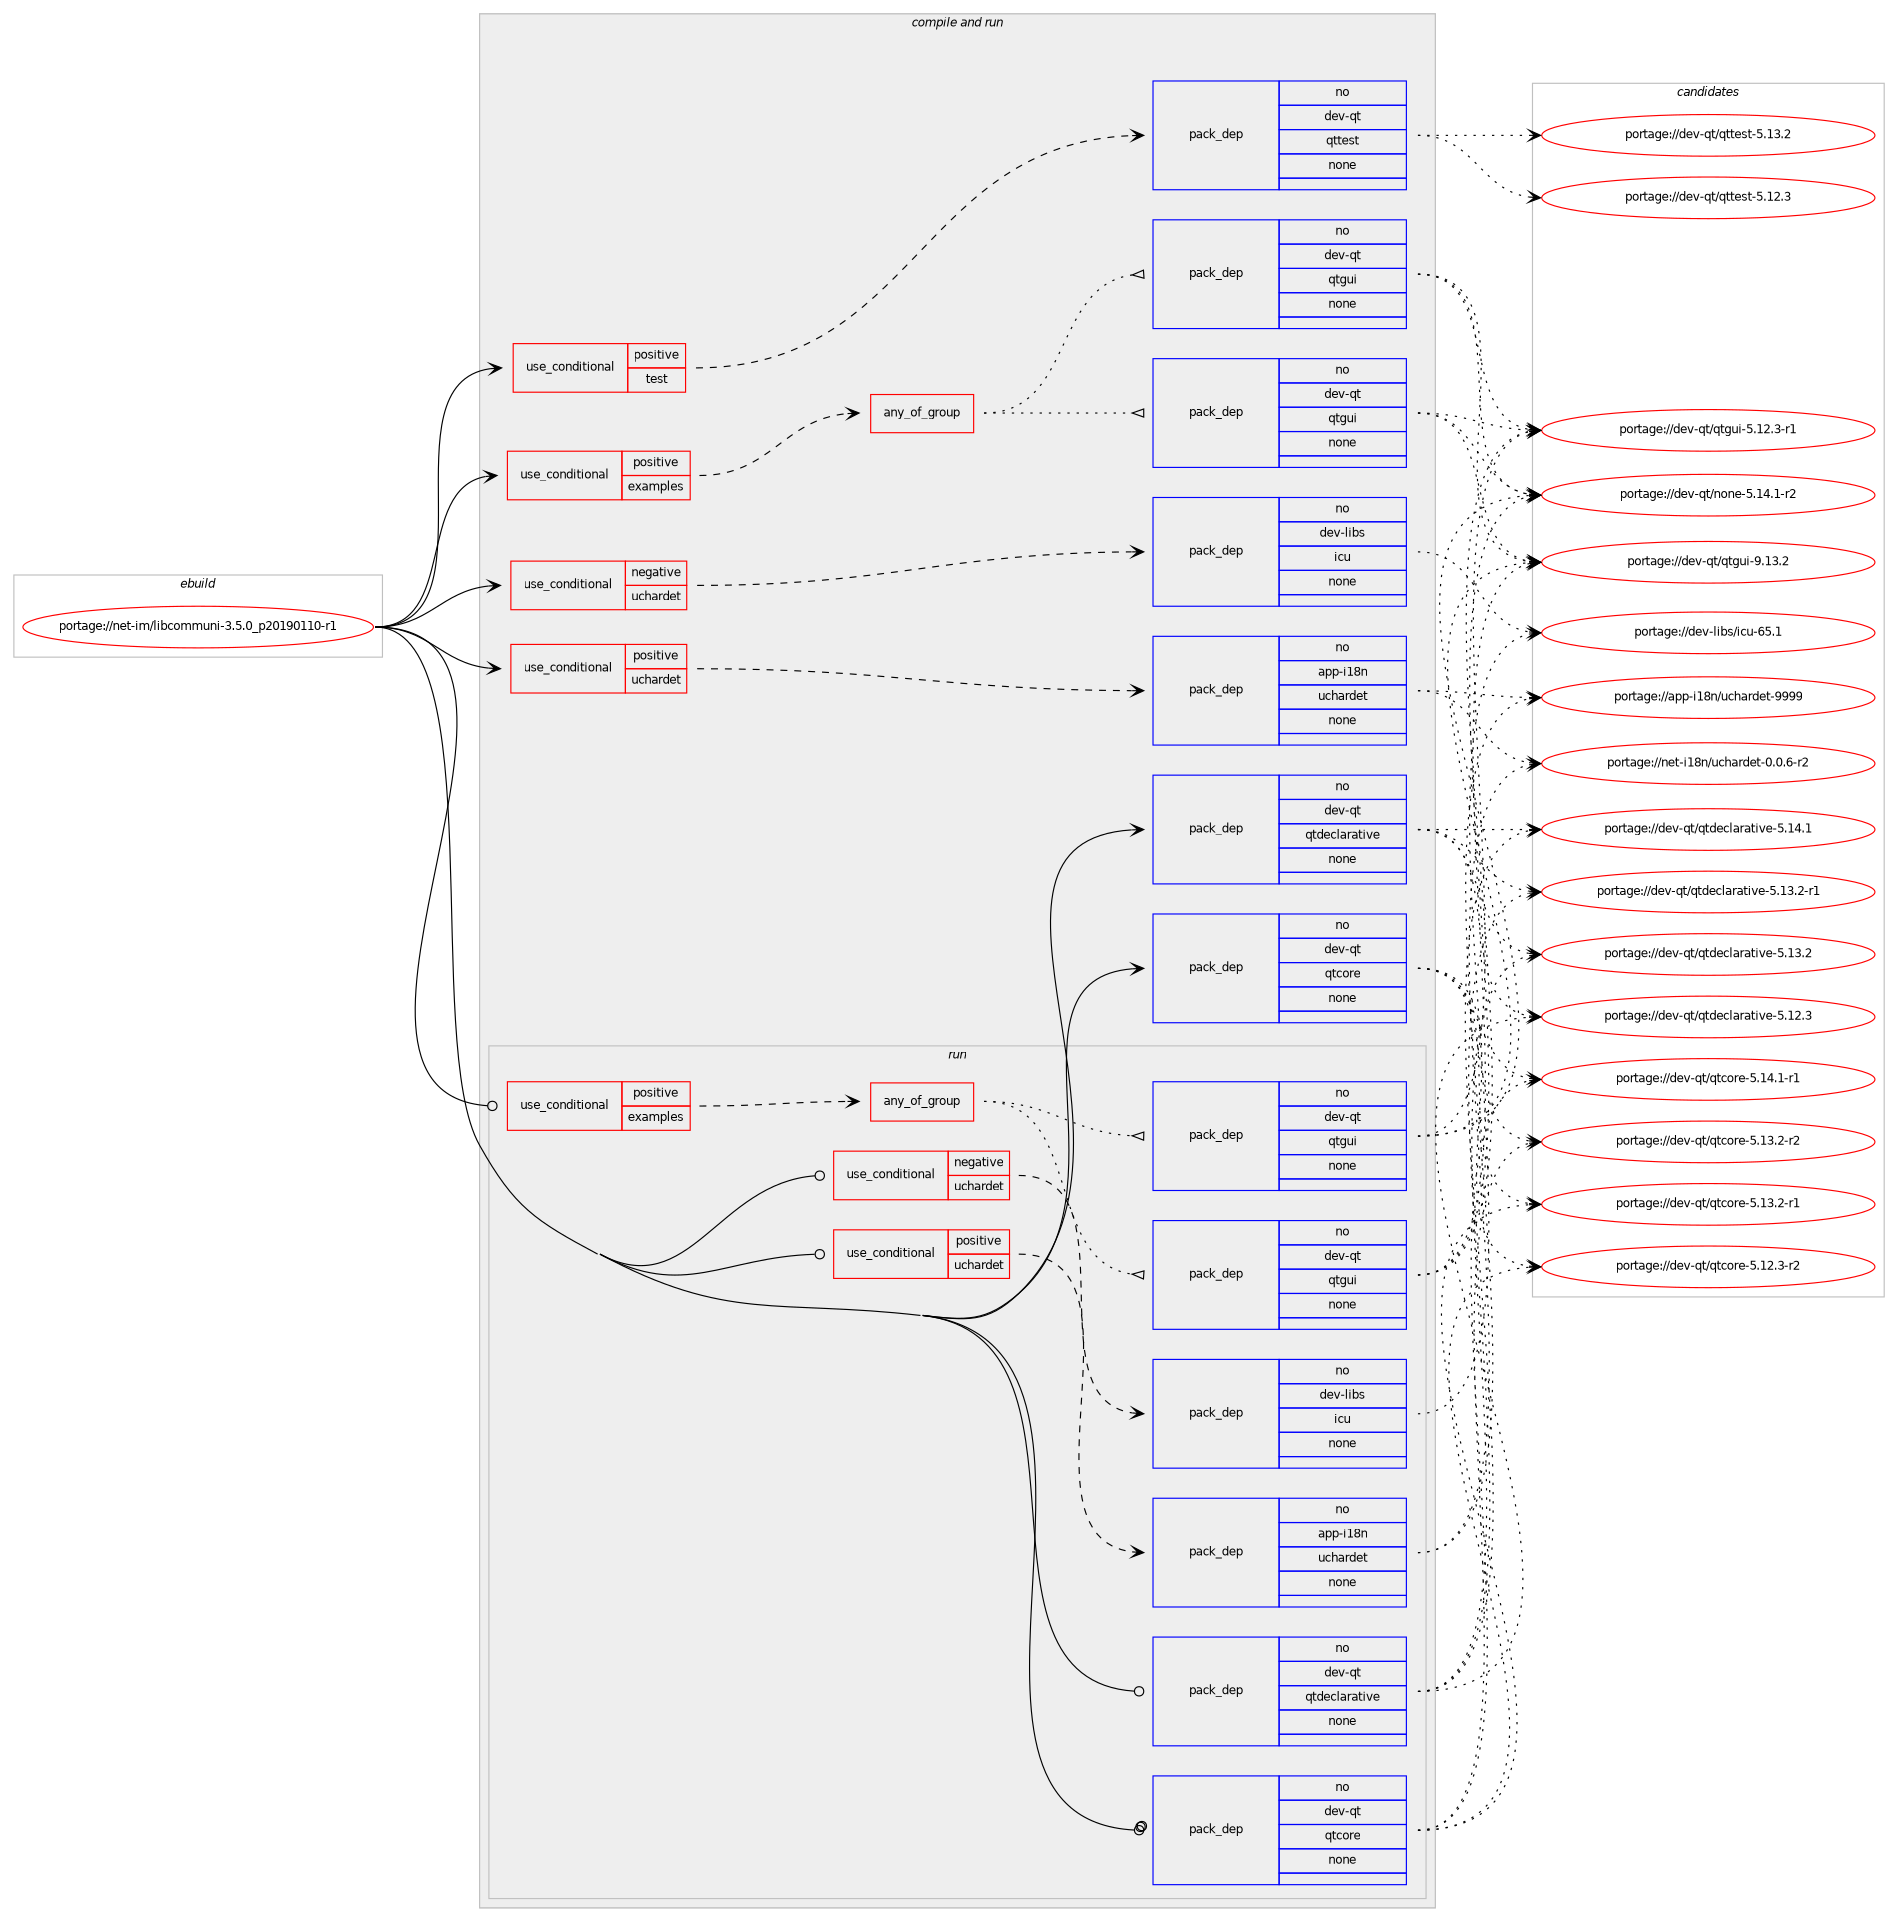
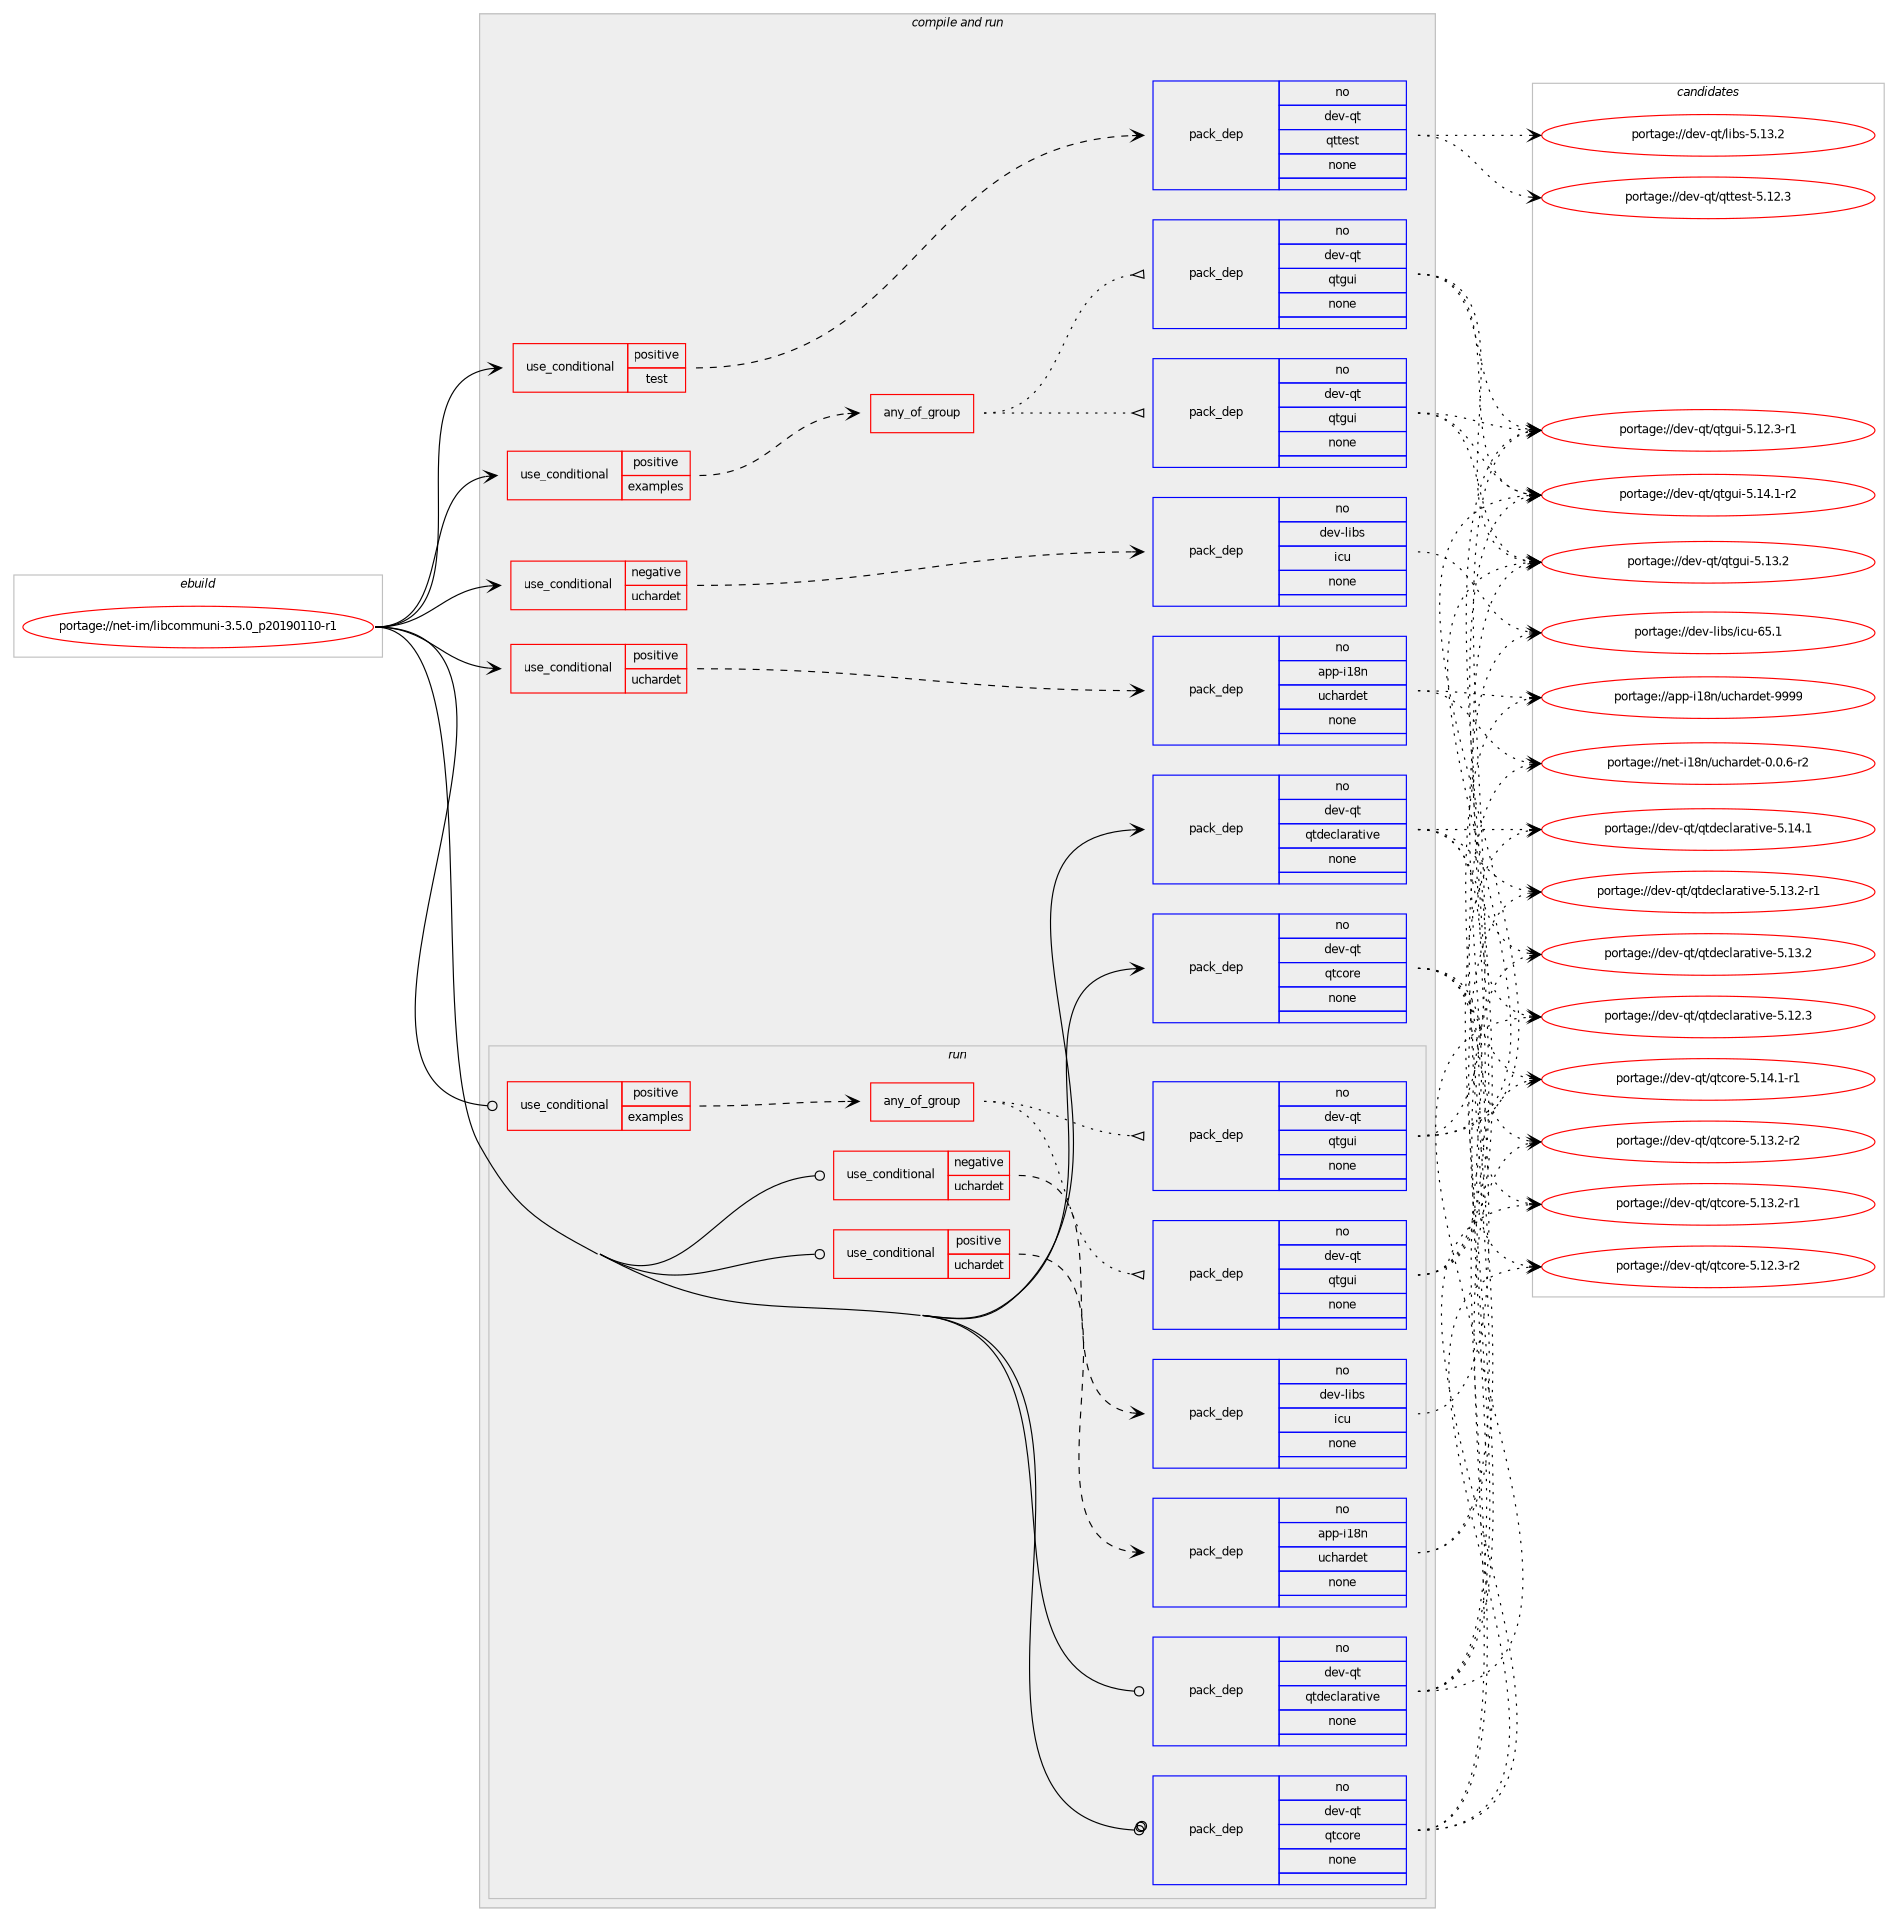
node "portage://dev-qt/qttest-5.13.2": label "portage://dev-qt/qttest-5.13.2" -> "portage://dev-qt/libs-5.13.2"
node "portage://dev-qt/none-5.14.1-r2": label "portage://dev-qt/none-5.14.1-r2" -> "portage://dev-qt/qtgui-5.14.1-r2"
node "portage://dev-qt/qtgui-9.13.2": label "portage://dev-qt/qtgui-9.13.2" -> "portage://dev-qt/qtgui-5.13.2"
